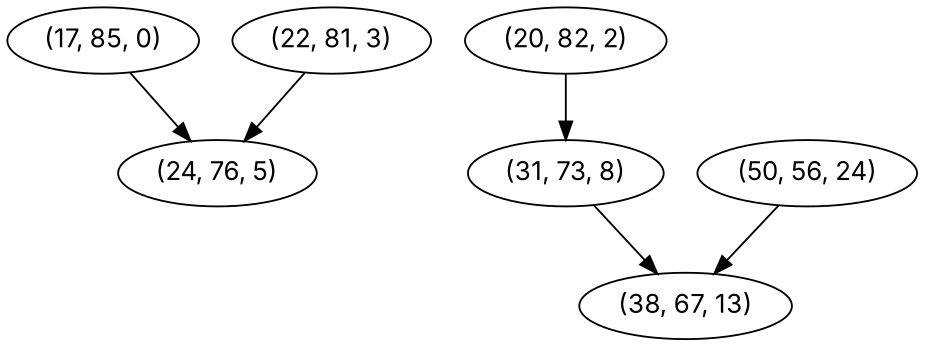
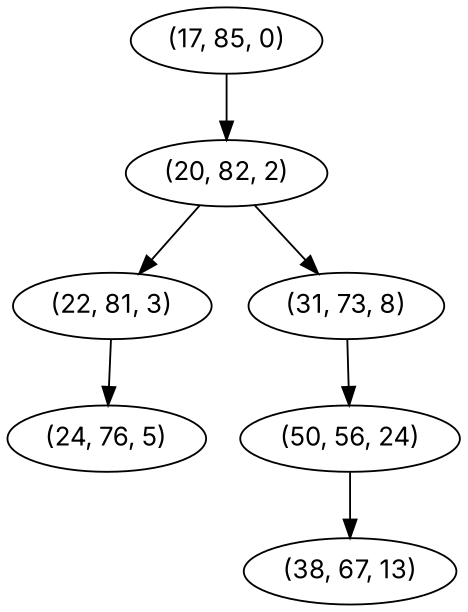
edge "(17, 85, 0)" -> "(24, 76, 5)": now "(17, 85, 0)" -> "(20, 82, 2)"
edge "(20, 82, 2)" -> "(22, 81, 3)": added
edge "(31, 73, 8)" -> "(38, 67, 13)": now "(31, 73, 8)" -> "(50, 56, 24)"
